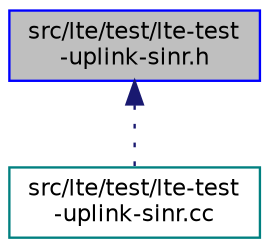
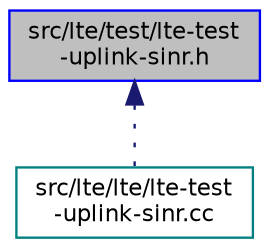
node "src/lte/test/lte-test -uplink-sinr.cc": label "src/lte/test/lte-test -uplink-sinr.cc" -> "src/lte/lte/lte-test -uplink-sinr.cc"
